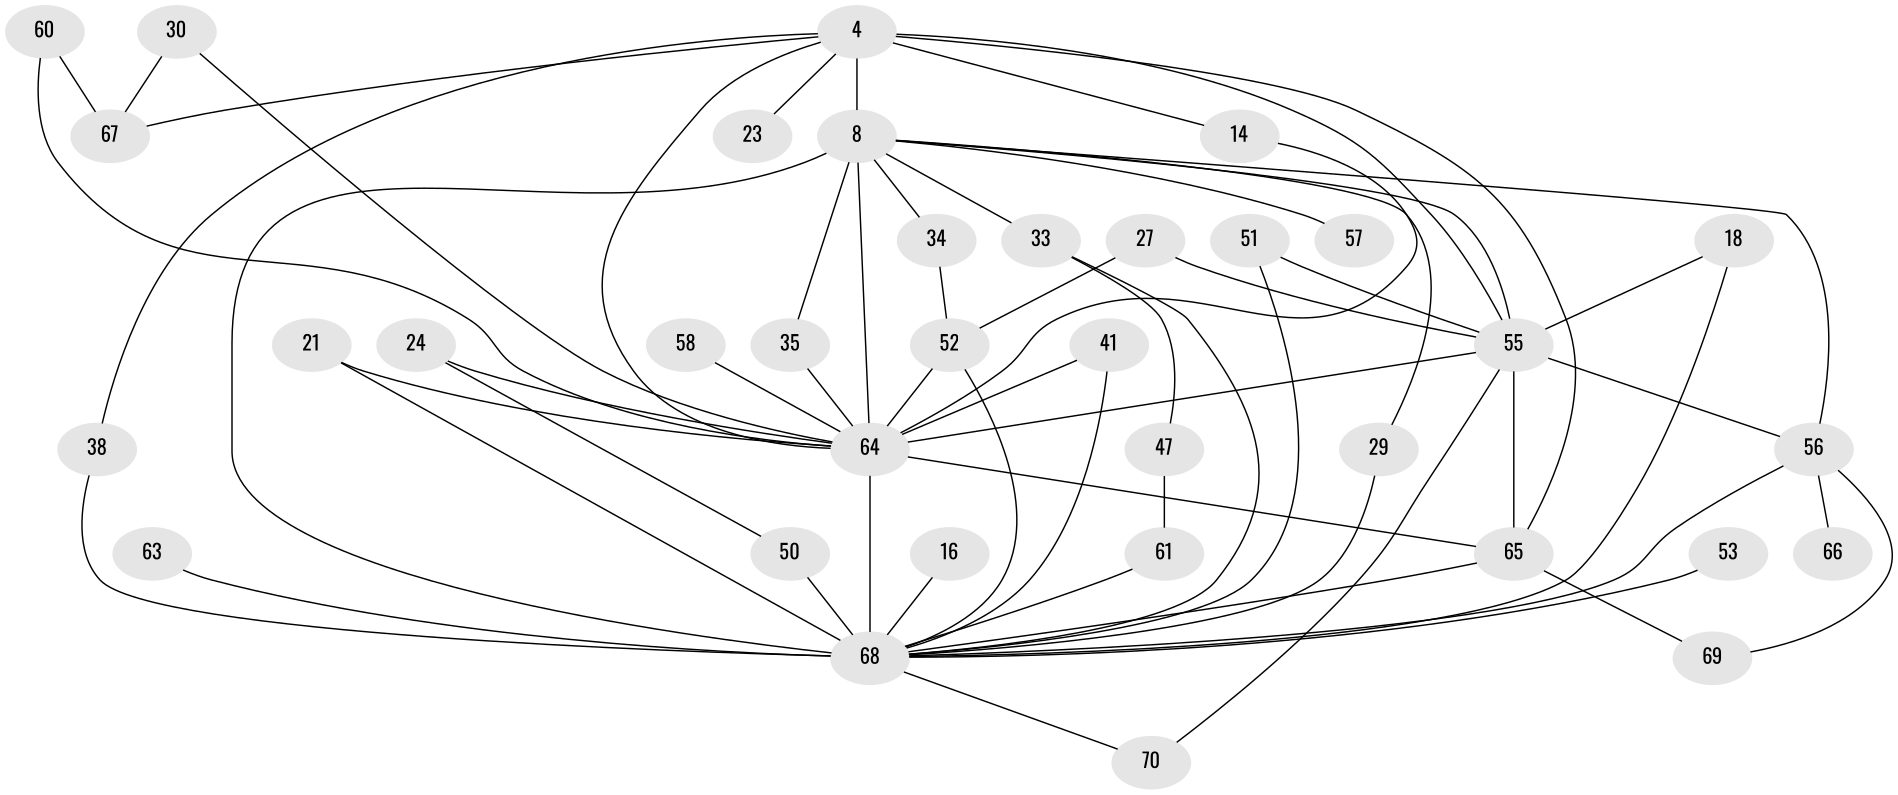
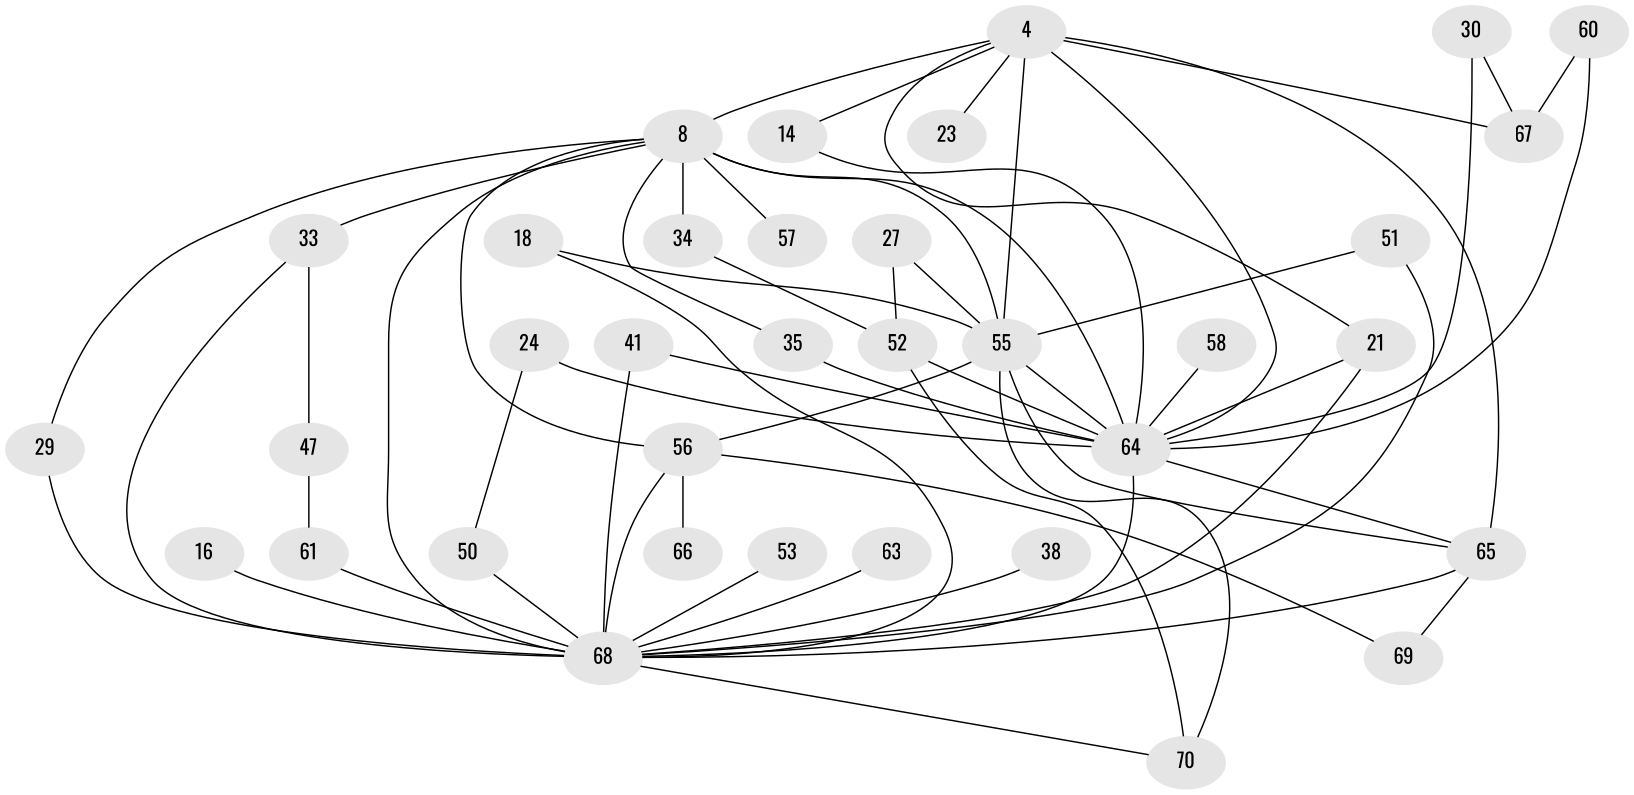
edge "4" -- "38": now "4" -- "21"
edge "52" -- "68": now "52" -- "70"
